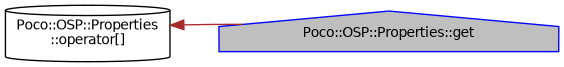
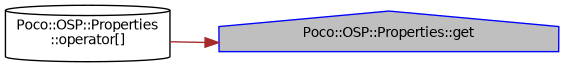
edge "Poco::OSP::Properties::get" -> "Poco::OSP::Properties ::operator[]": reversed
